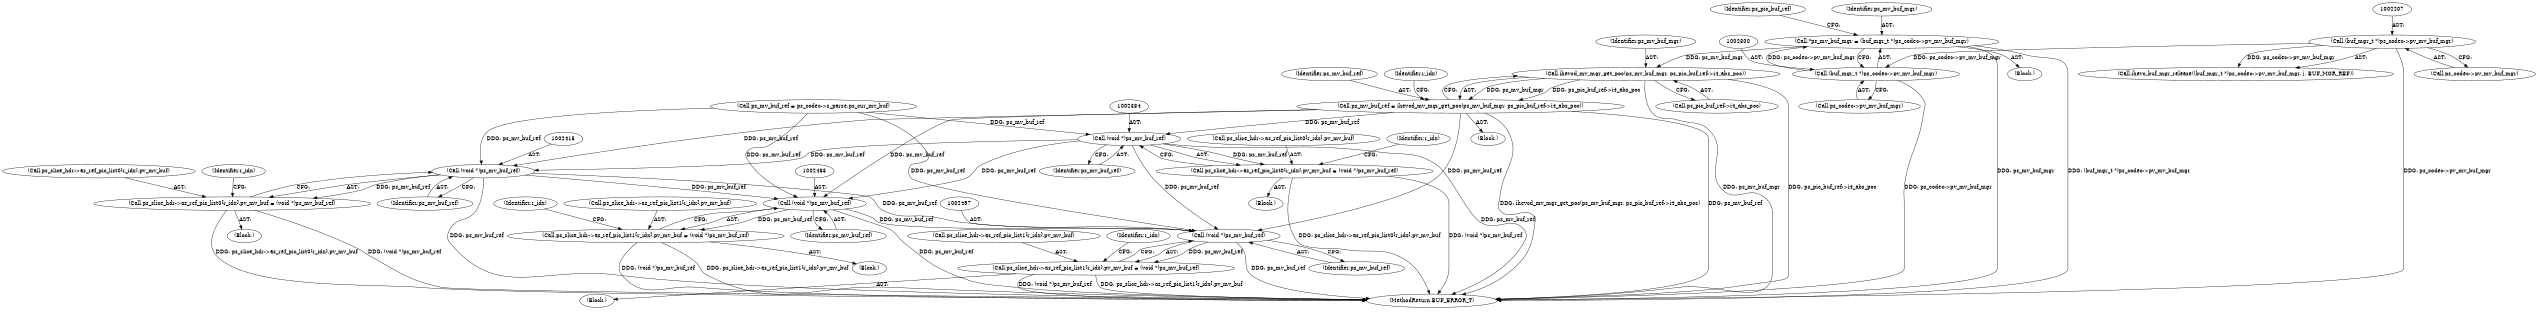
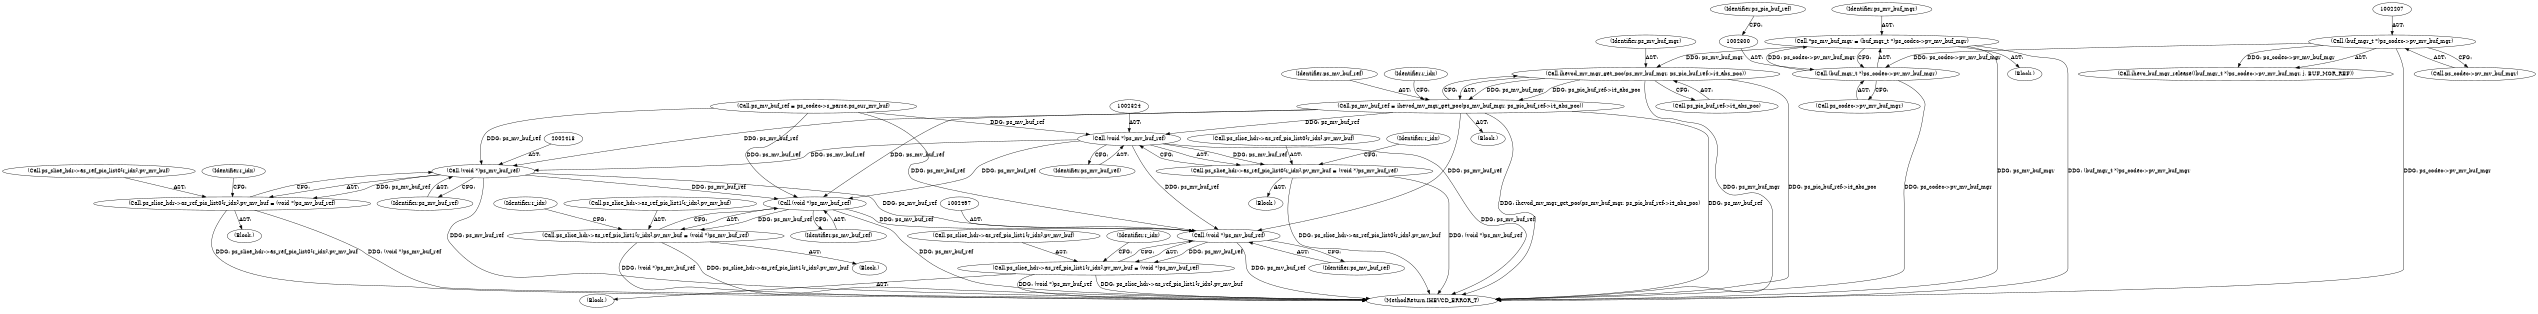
edge "(Identifier,ps_pic_buf_ref)" -> "(Call,*ps_mv_buf_mgr = (buf_mgr_t *)ps_codec->pv_mv_buf_mgr)": now "(Identifier,ps_pic_buf_ref)" -> "1002300"
node "1002384": label "1002384" -> "1002324"
node "1002418": label "1002418" -> "2002418"
node "1002463": removed
node "(MethodReturn,BUF_ERROR_T)": label "(MethodReturn,BUF_ERROR_T)" -> "(MethodReturn,IHEVCD_ERROR_T)"
